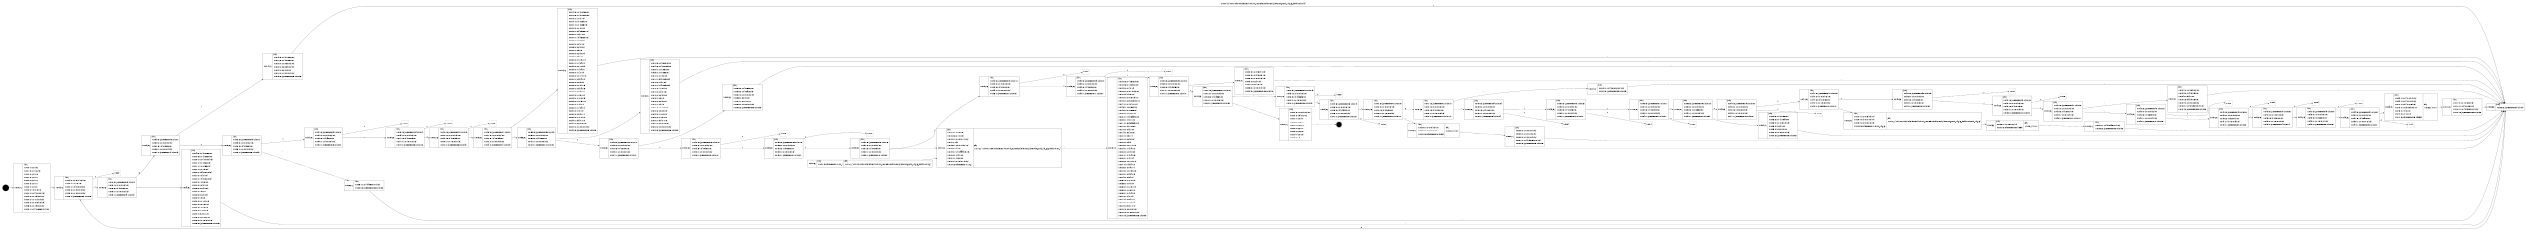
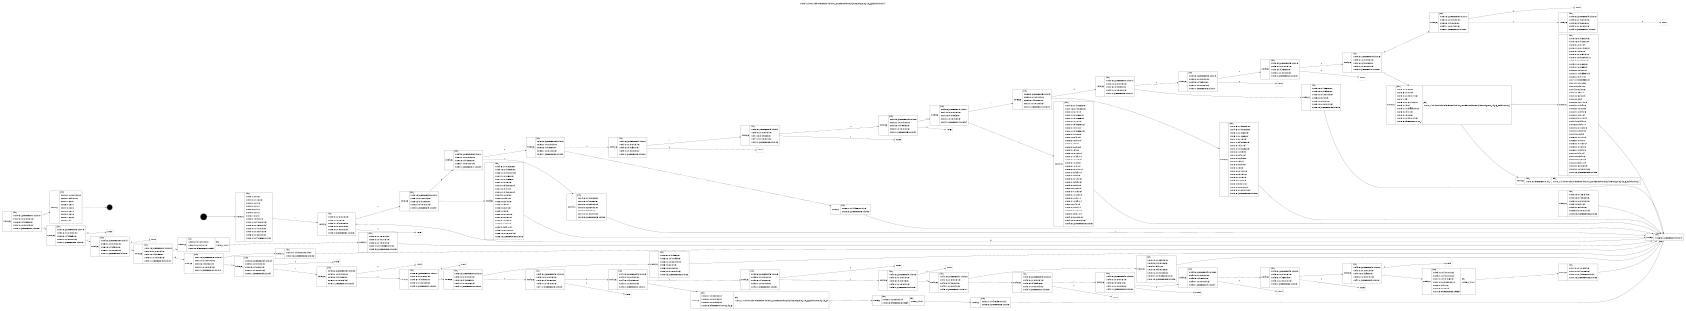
node "0x401e04 [25]": removed
edge "0x4021a2 [5]" -> "0x4021a7 [44]": reversed
